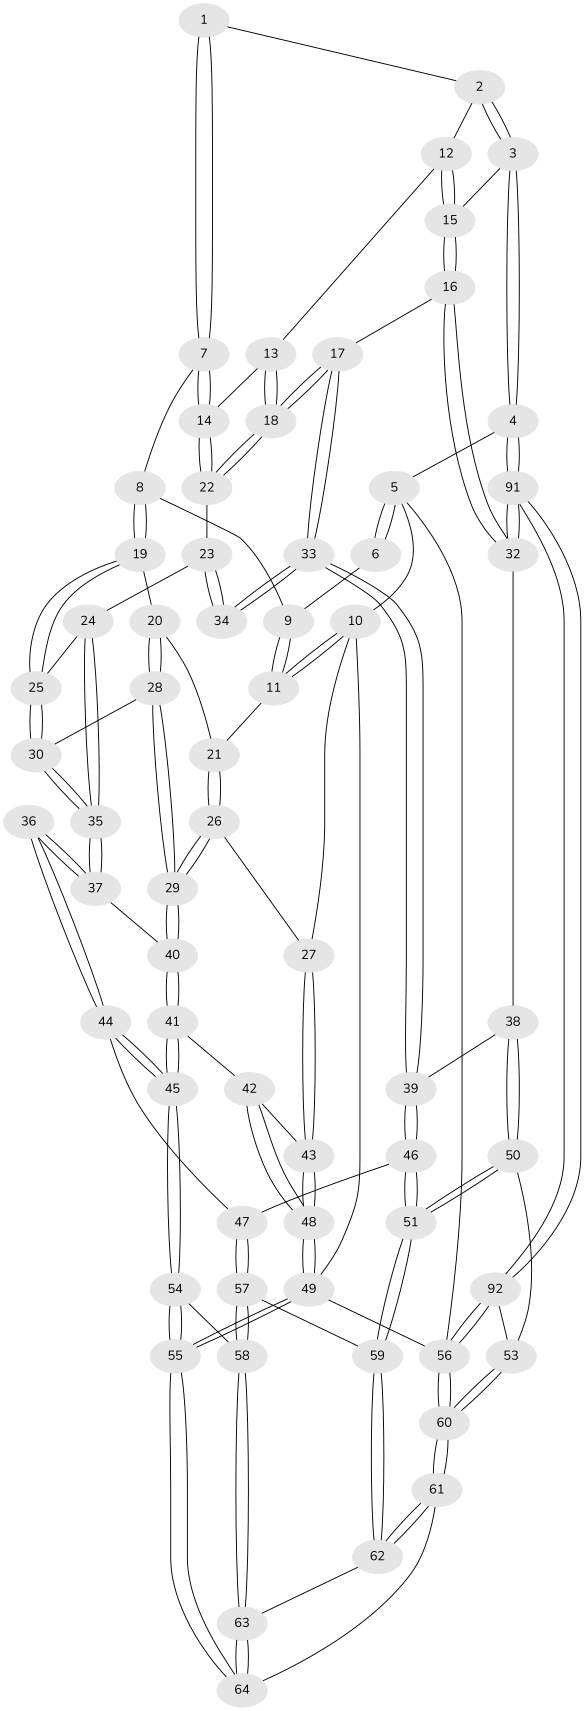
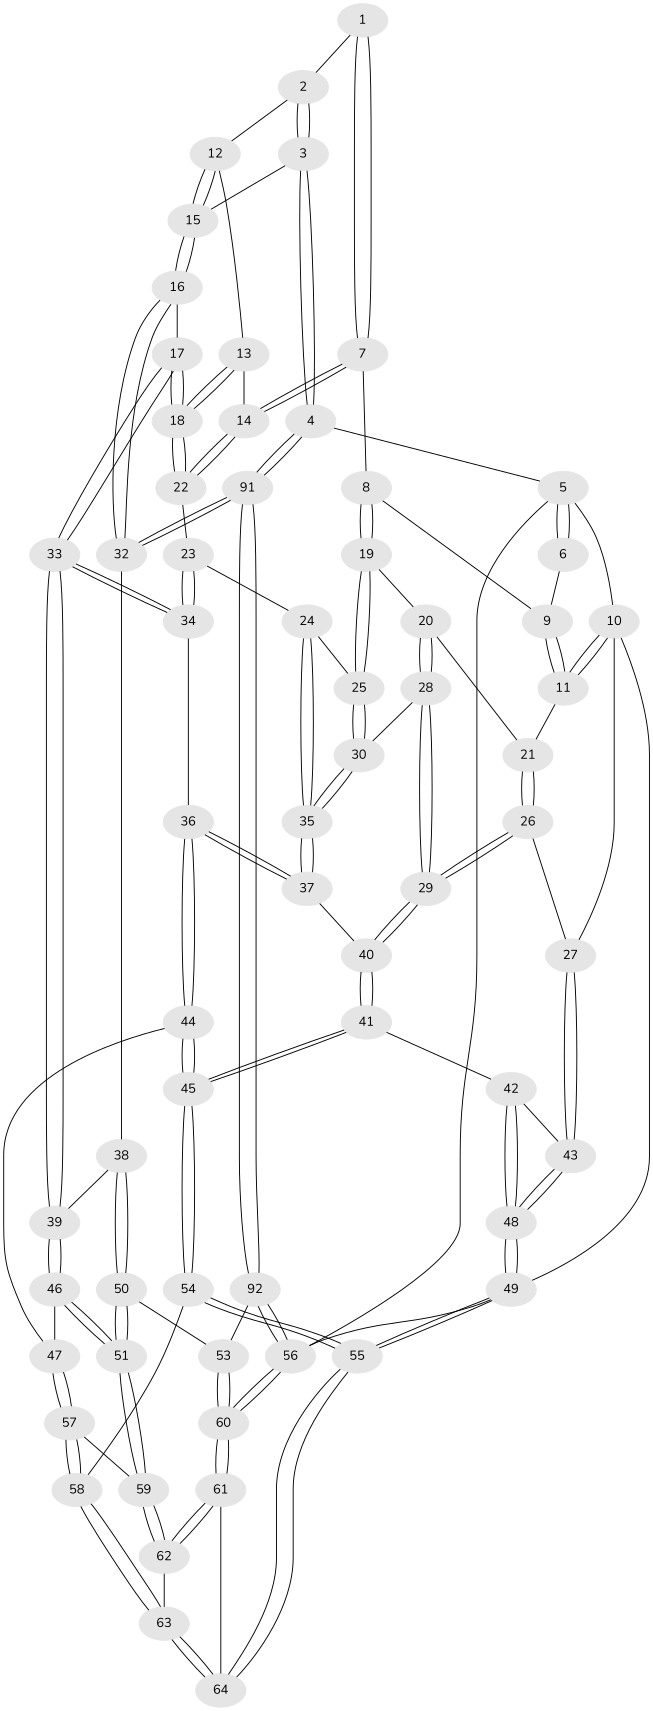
edge "34" -- "36": added
